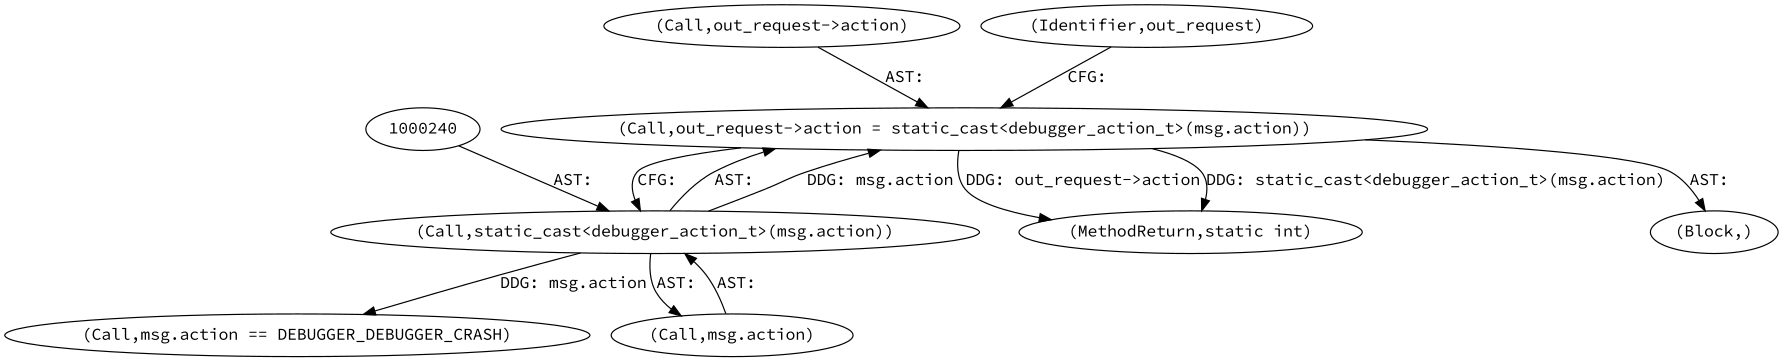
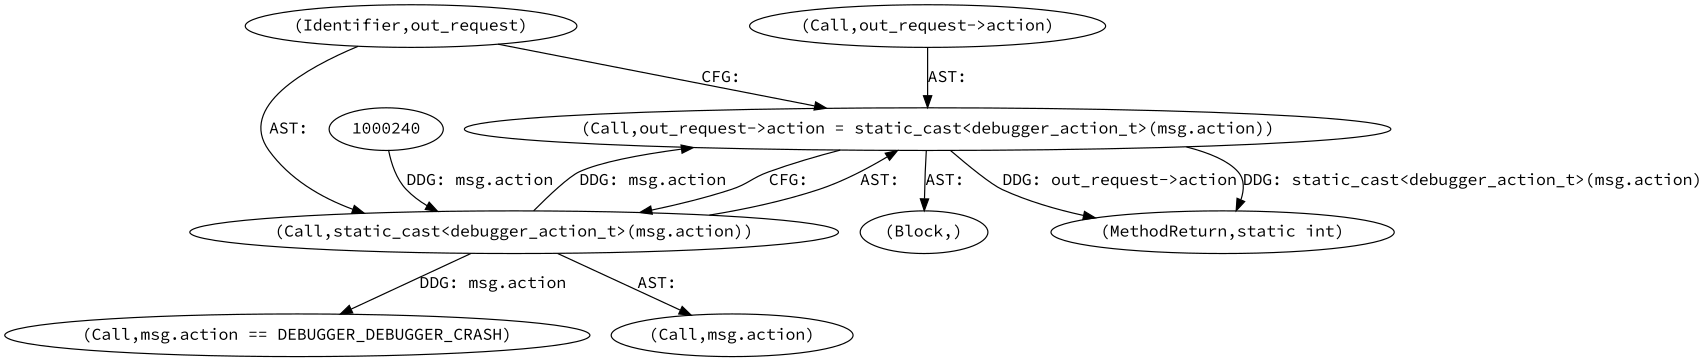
edge "1000240" -> "(Call,static_cast<debugger_action_t>(msg.action))": label "AST: " -> "DDG: msg.action"
edge "(Call,msg.action)" -> "(Call,static_cast<debugger_action_t>(msg.action))": now "(Identifier,out_request)" -> "(Call,static_cast<debugger_action_t>(msg.action))"
